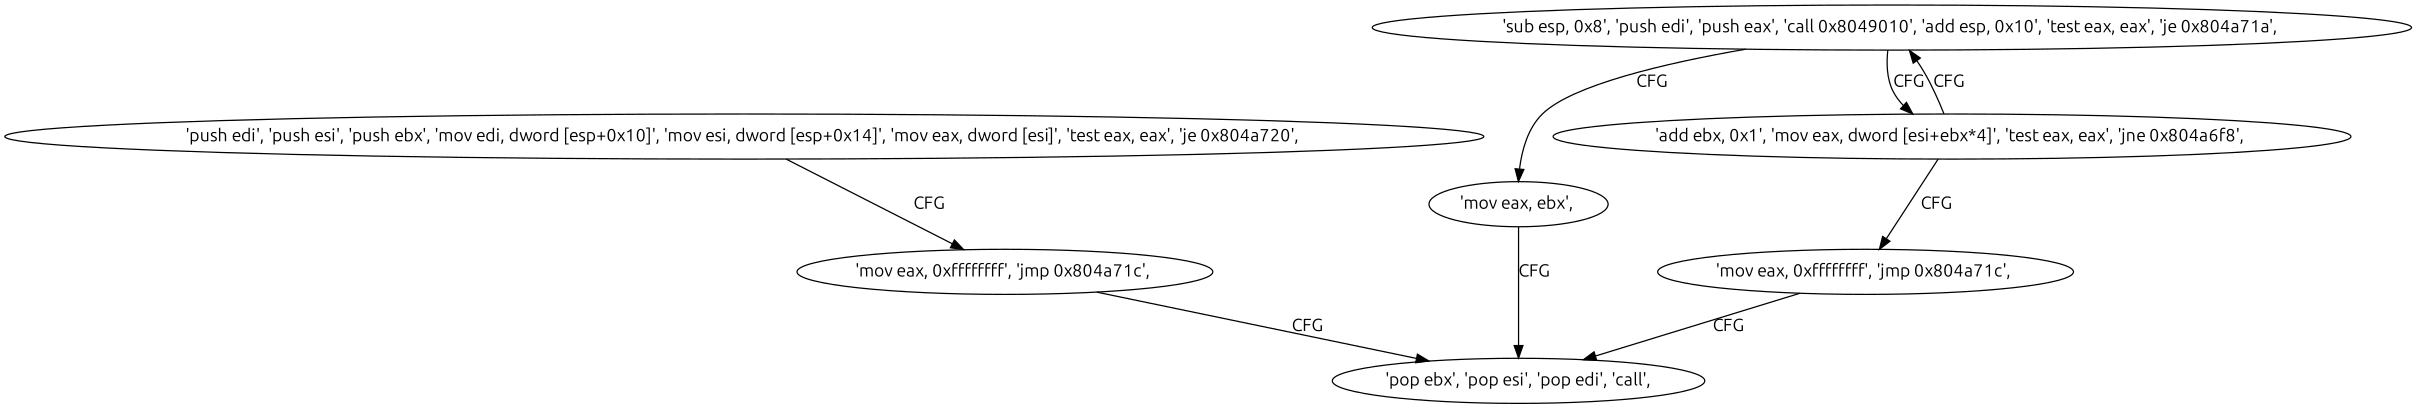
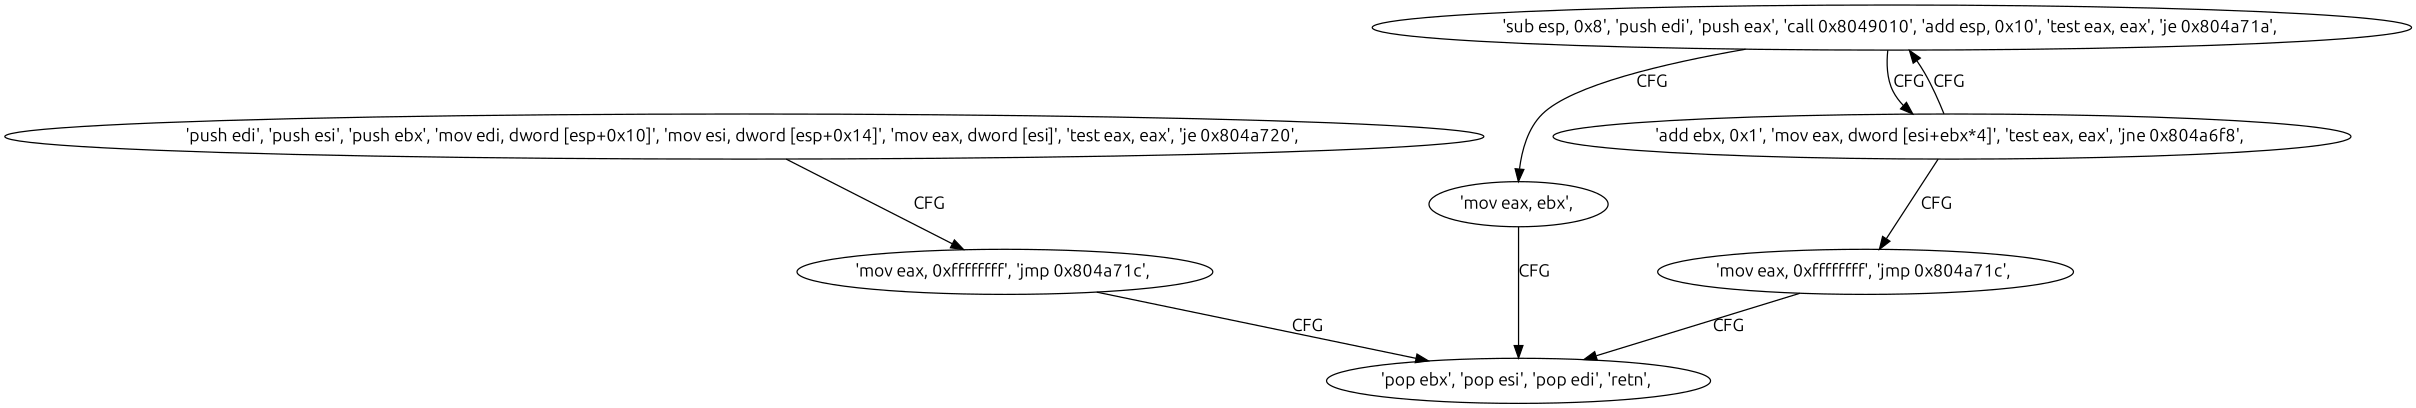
node "'pop ebx', 'pop esi', 'pop edi', 'call',": label "'pop ebx', 'pop esi', 'pop edi', 'call'," -> "'pop ebx', 'pop esi', 'pop edi', 'retn',"
